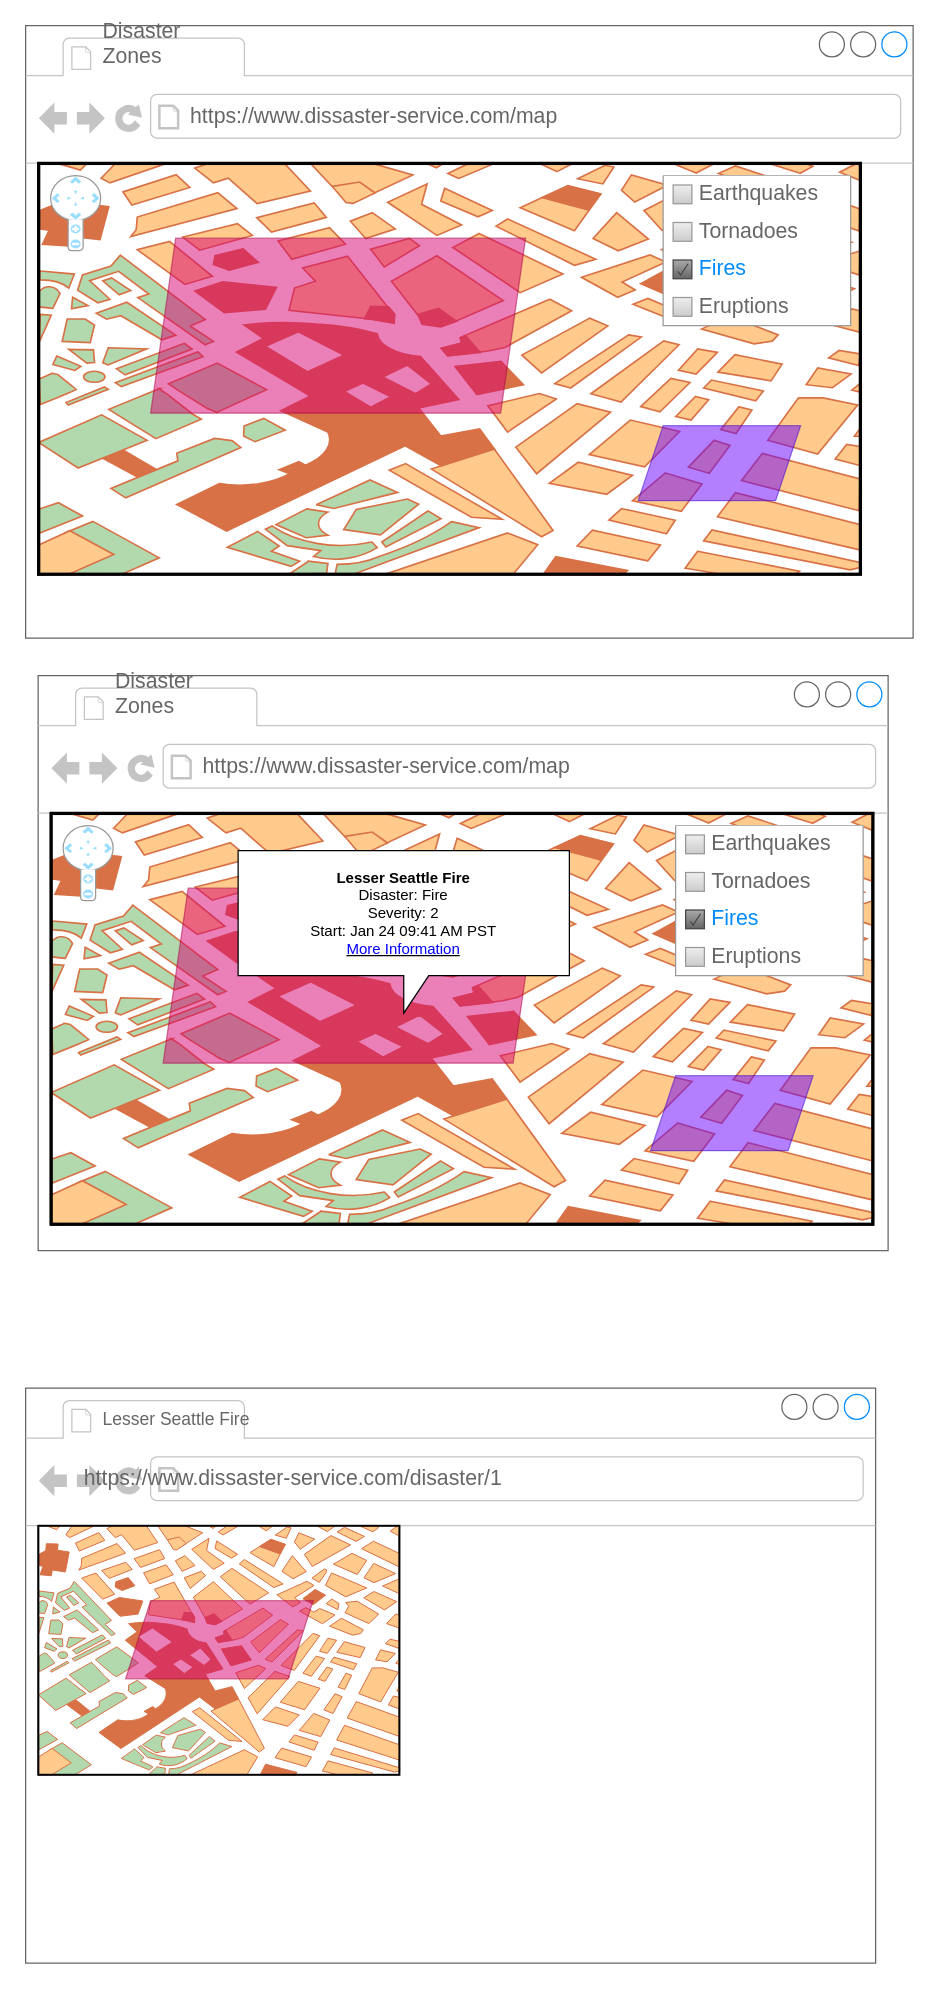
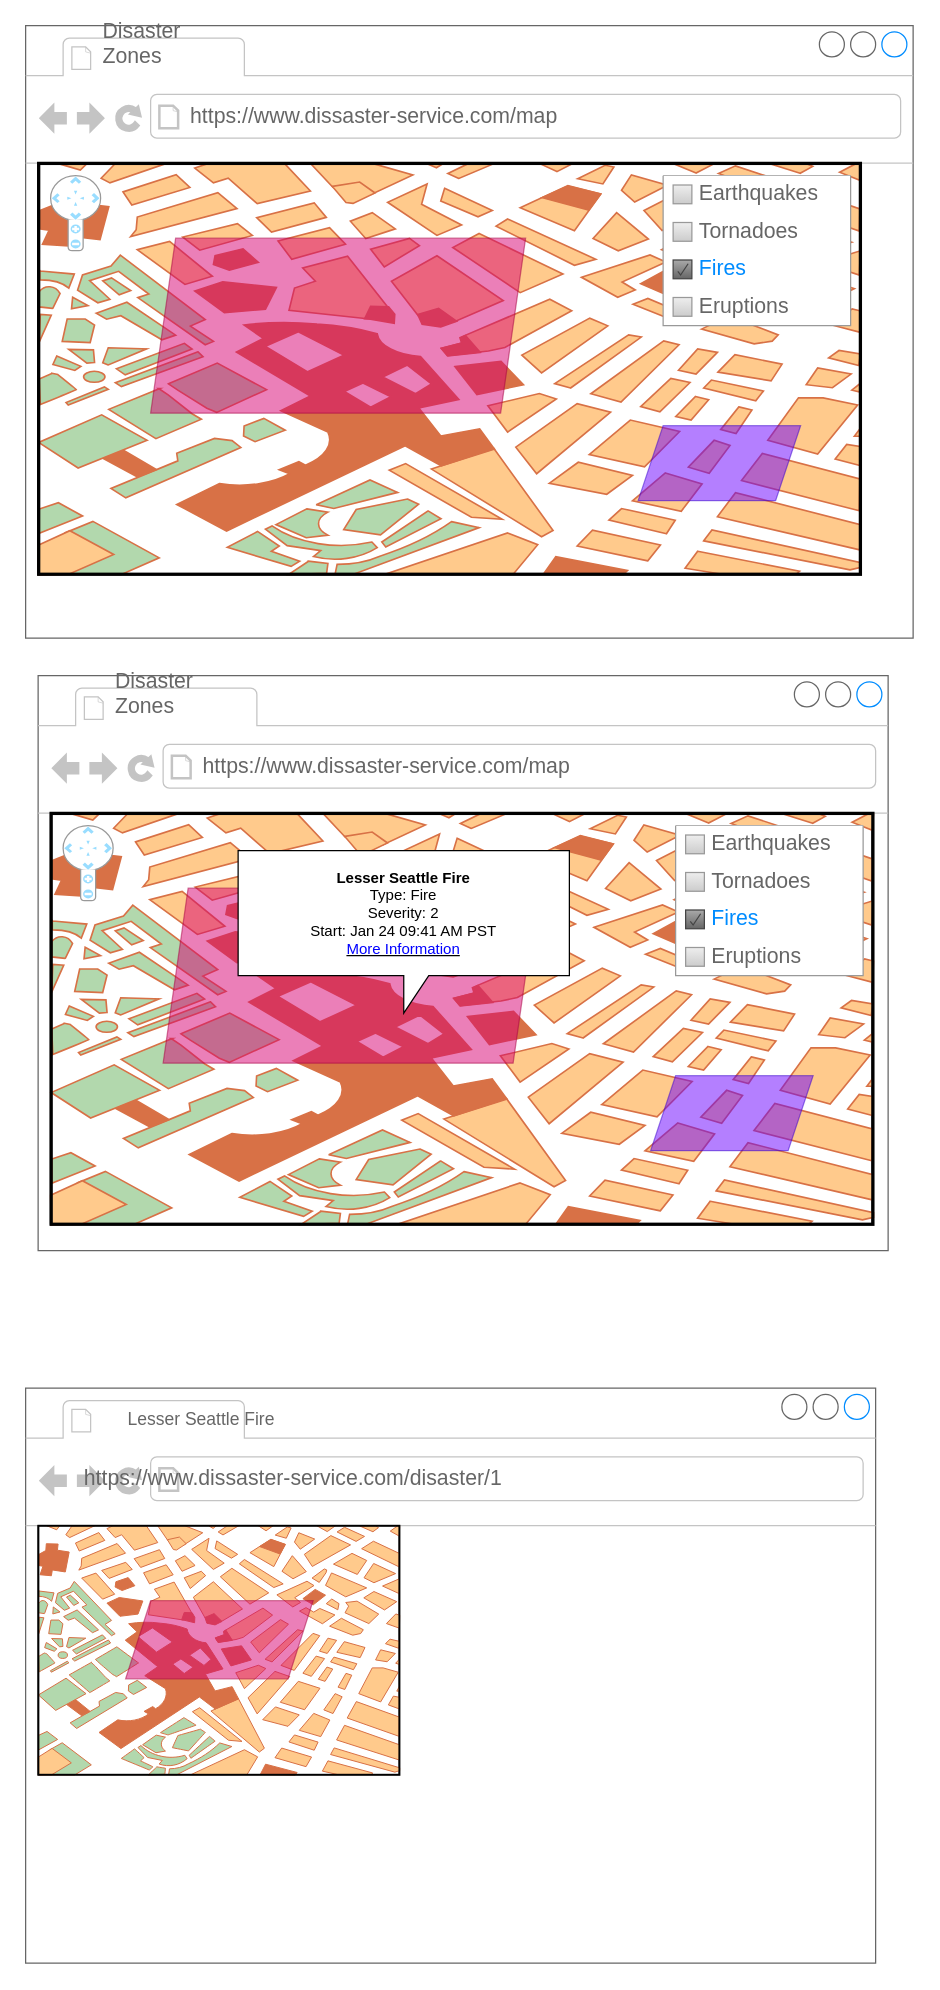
node "Lesser Seattle Fire Disaster: Fire Severity: 2 Start: Jan 24 09:41 AM PST More Information": label "Lesser Seattle Fire Disaster: Fire Severity: 2 Start: Jan 24 09:41 AM PST More Information" -> "Lesser Seattle Fire Type: Fire Severity: 2 Start: Jan 24 09:41 AM PST More Information"
node "Lesser Seattle Fire": moved (182, 1419) -> (207, 1419)
